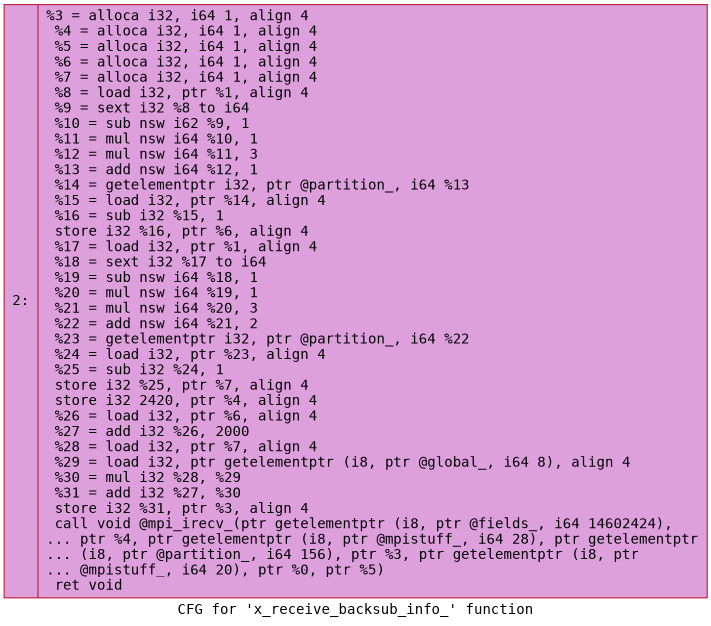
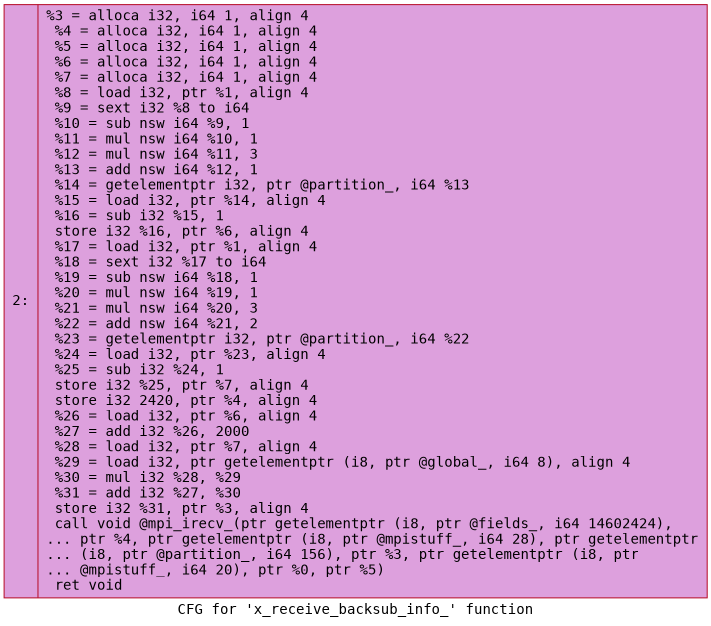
node "2:": text "%10 = sub nsw i62 %9, 1" -> "%10 = sub nsw i64 %9, 1"
